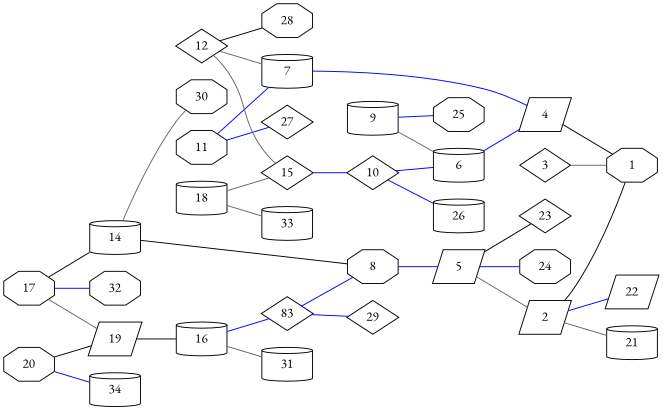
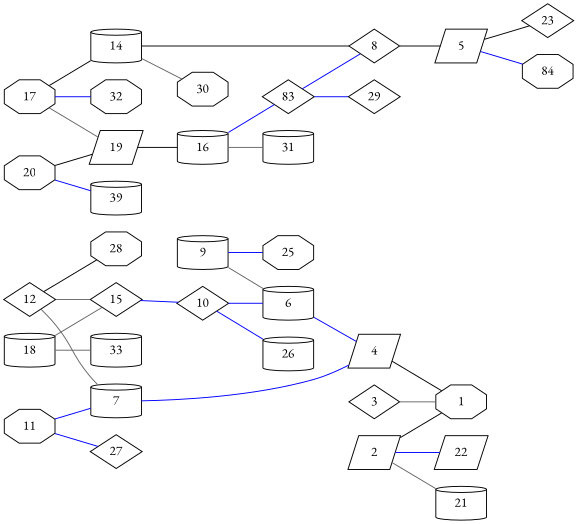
node "8": shape octagon -> diamond
edge "8" -- "5": color blue -> black
node "24": label "24" -> "84"
edge "5" -- "2": removed
node "34": label "34" -> "39"
